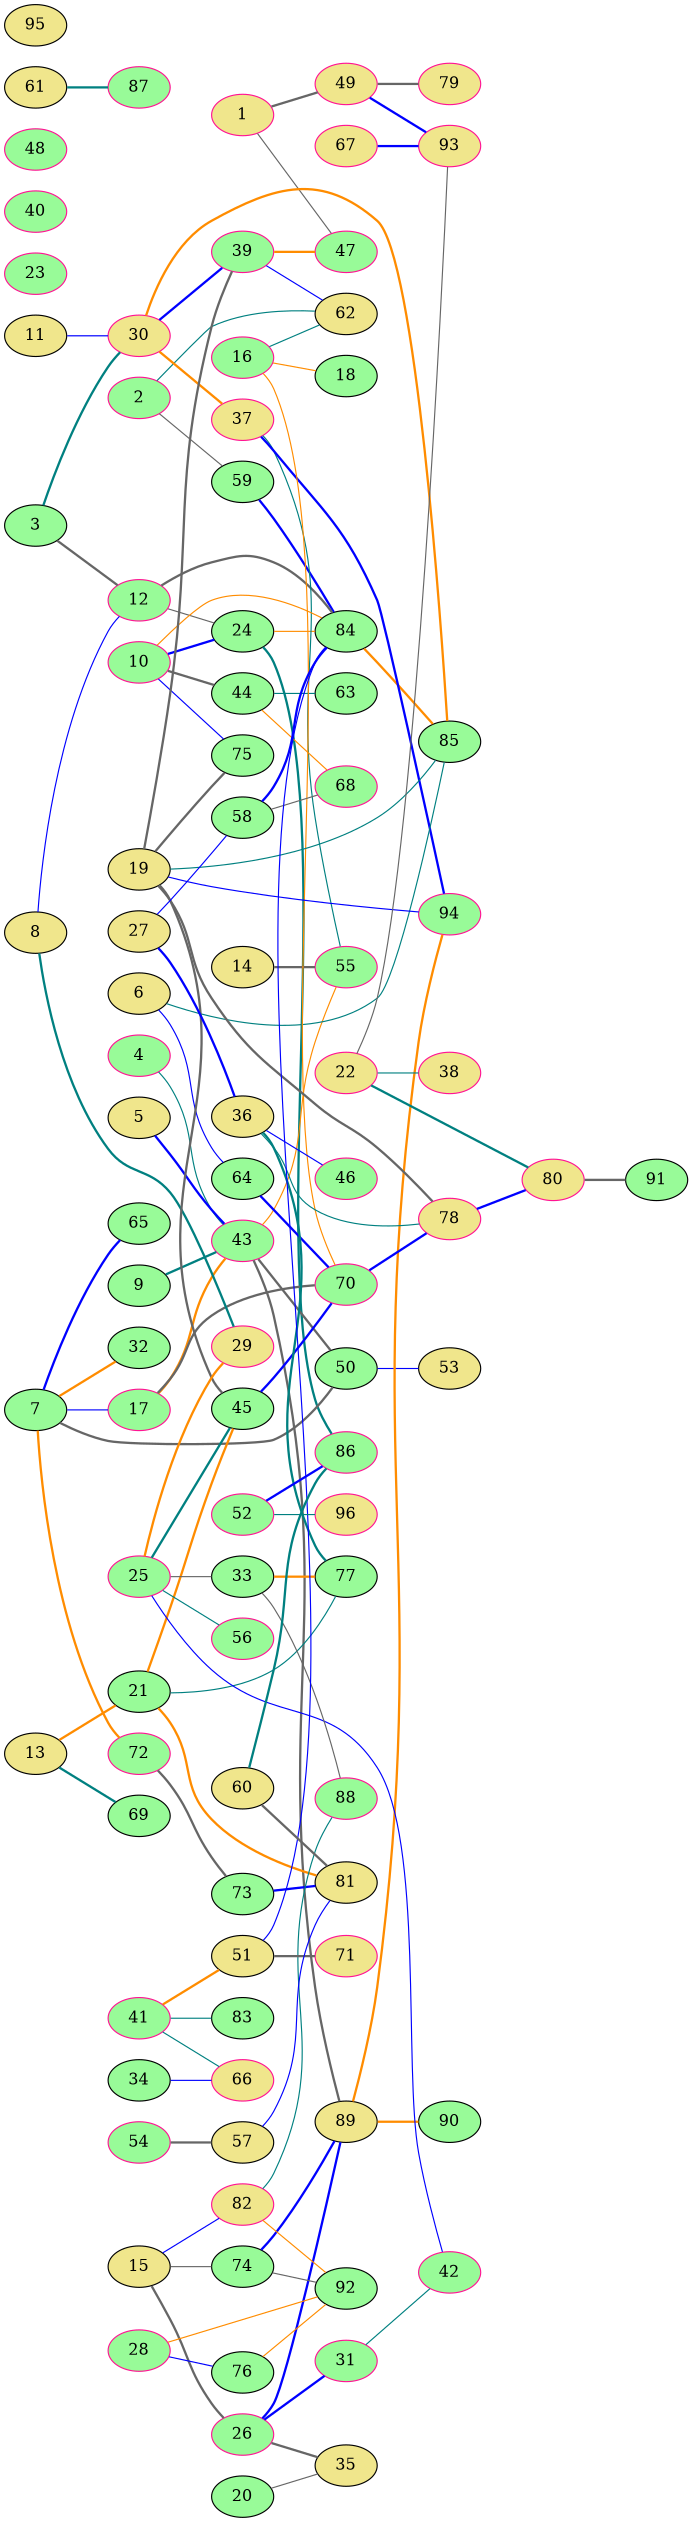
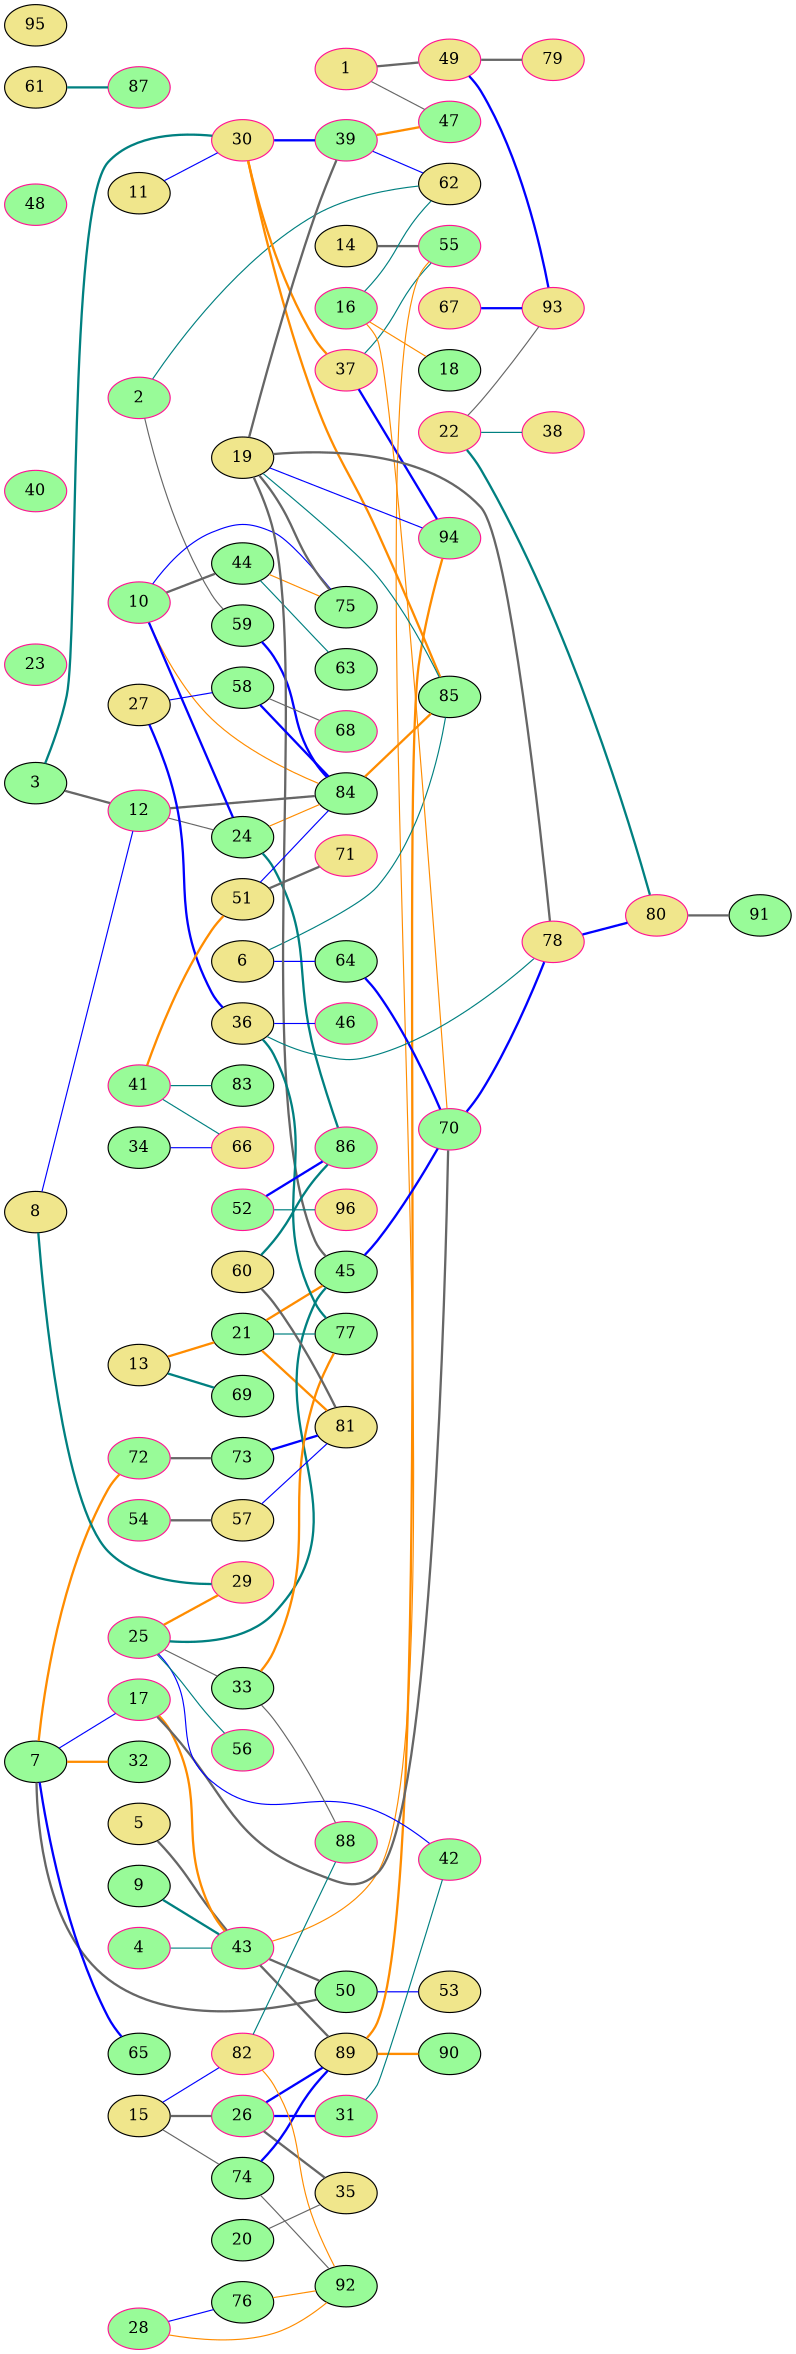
edge "44" -- "68": now "44" -- "75"
edge "5" -- "43": color blue -> gray40
